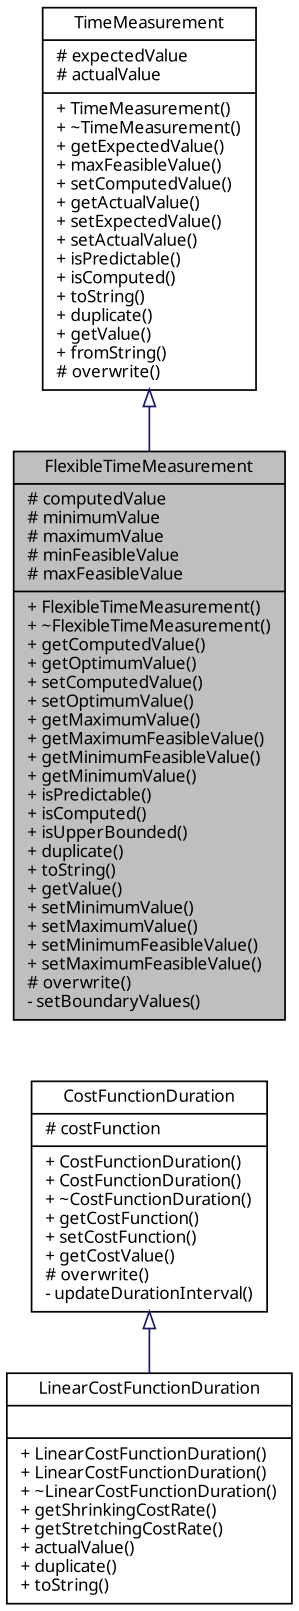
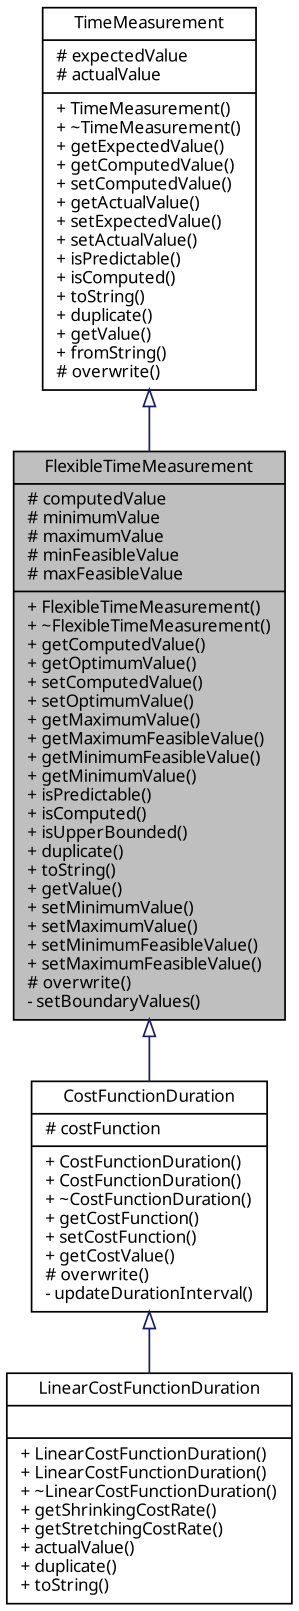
node "TimeMeasurement": text "+ maxFeasibleValue()" -> "+ getComputedValue()"
edge "CostFunctionDuration" -> "FlexibleTimeMeasurement": added
